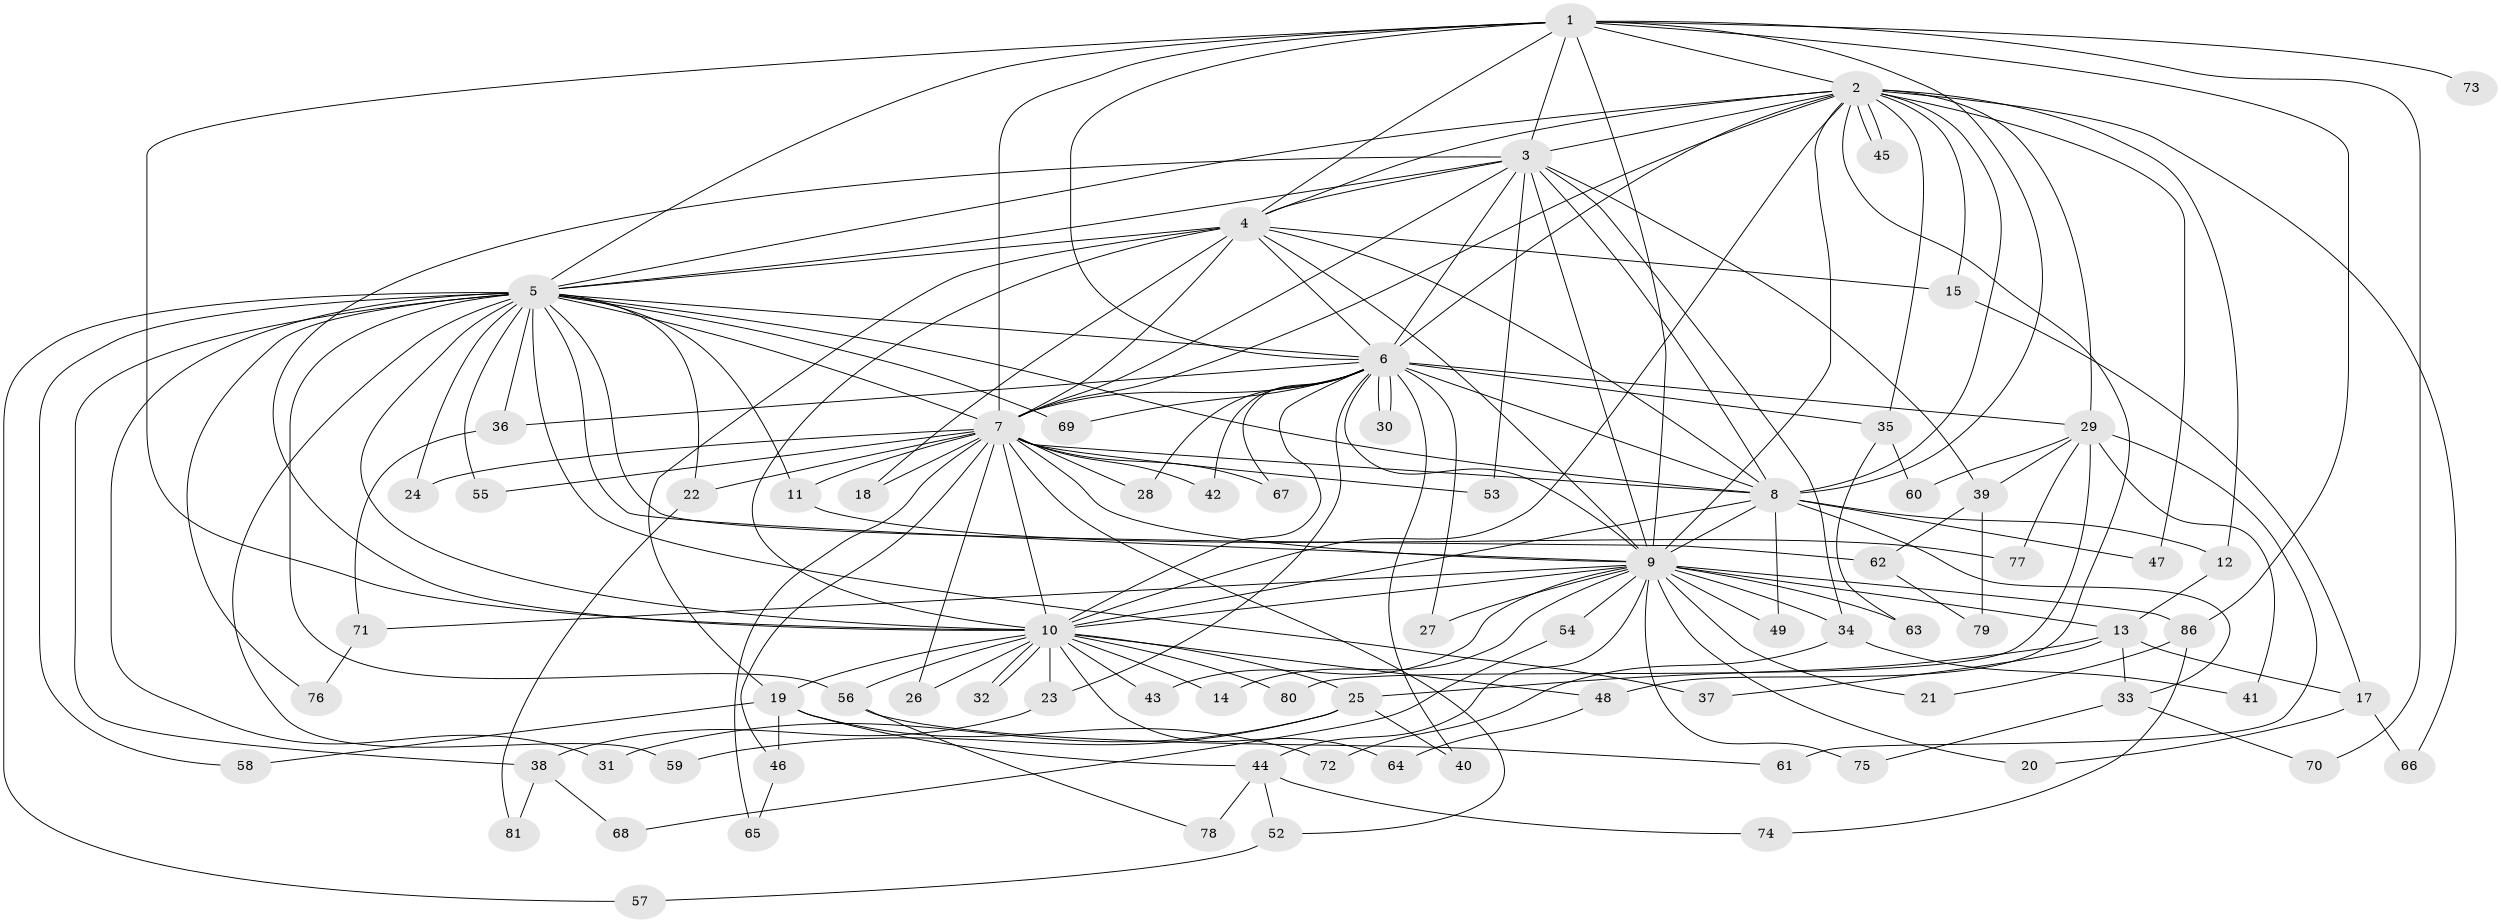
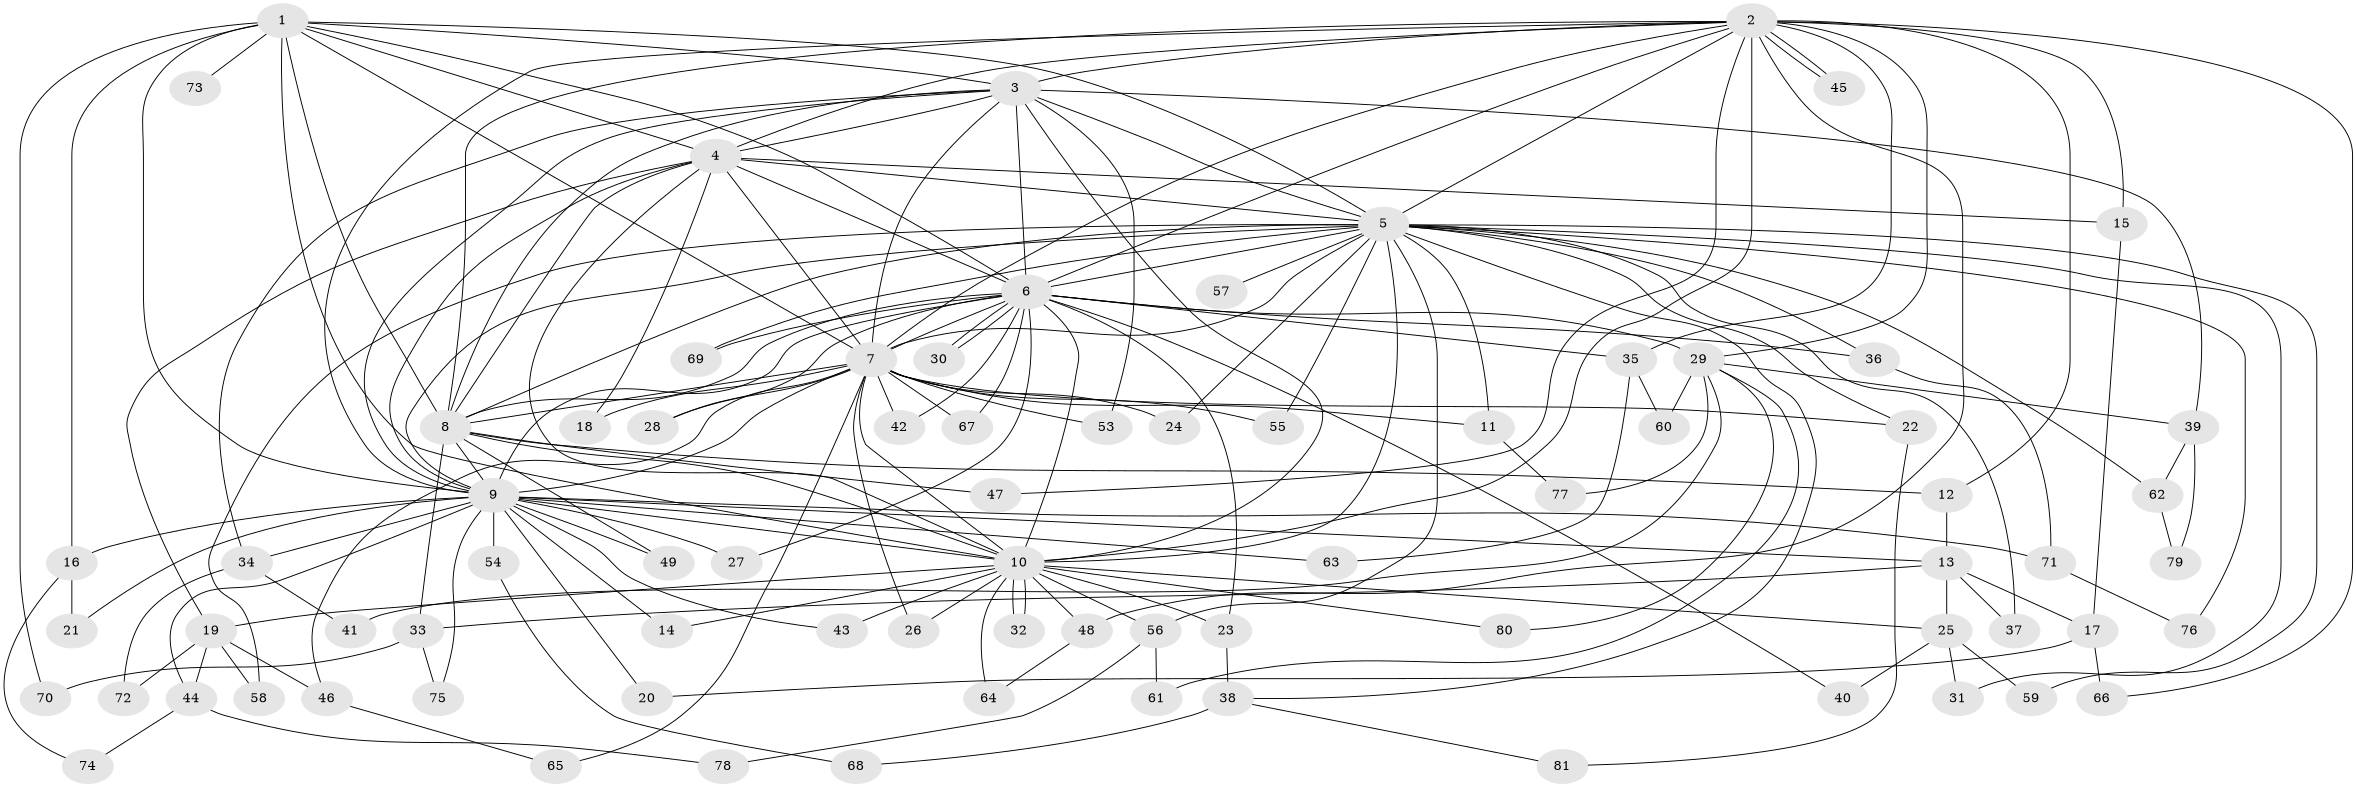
edge "1" -- "2": removed
node "86": label "86" -> "16"
node "52": removed
